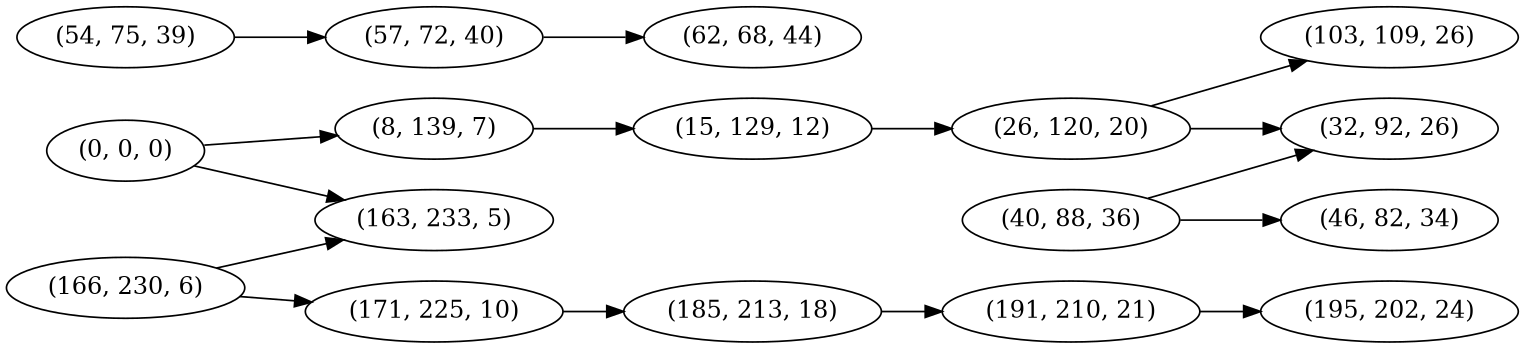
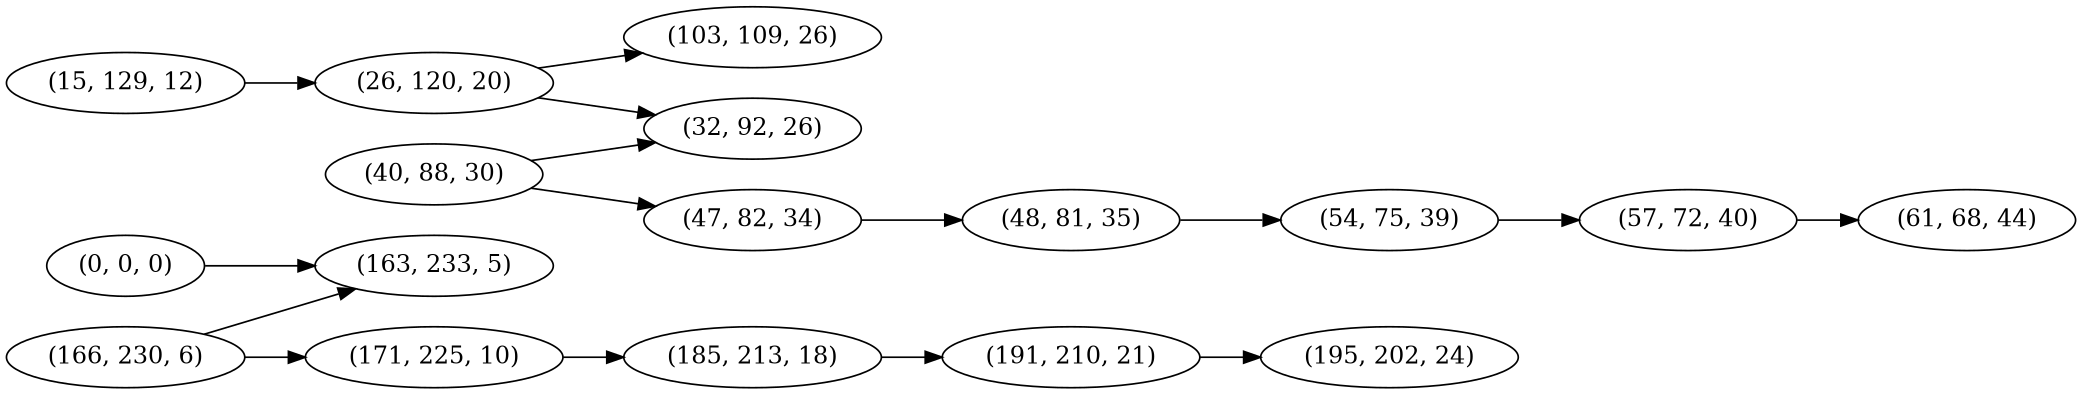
node "(62, 68, 44)": label "(62, 68, 44)" -> "(61, 68, 44)"
node "(8, 139, 7)": removed
node "(48, 81, 35)": added
node "(40, 88, 36)": label "(40, 88, 36)" -> "(40, 88, 30)"
node "(46, 82, 34)": label "(46, 82, 34)" -> "(47, 82, 34)"
